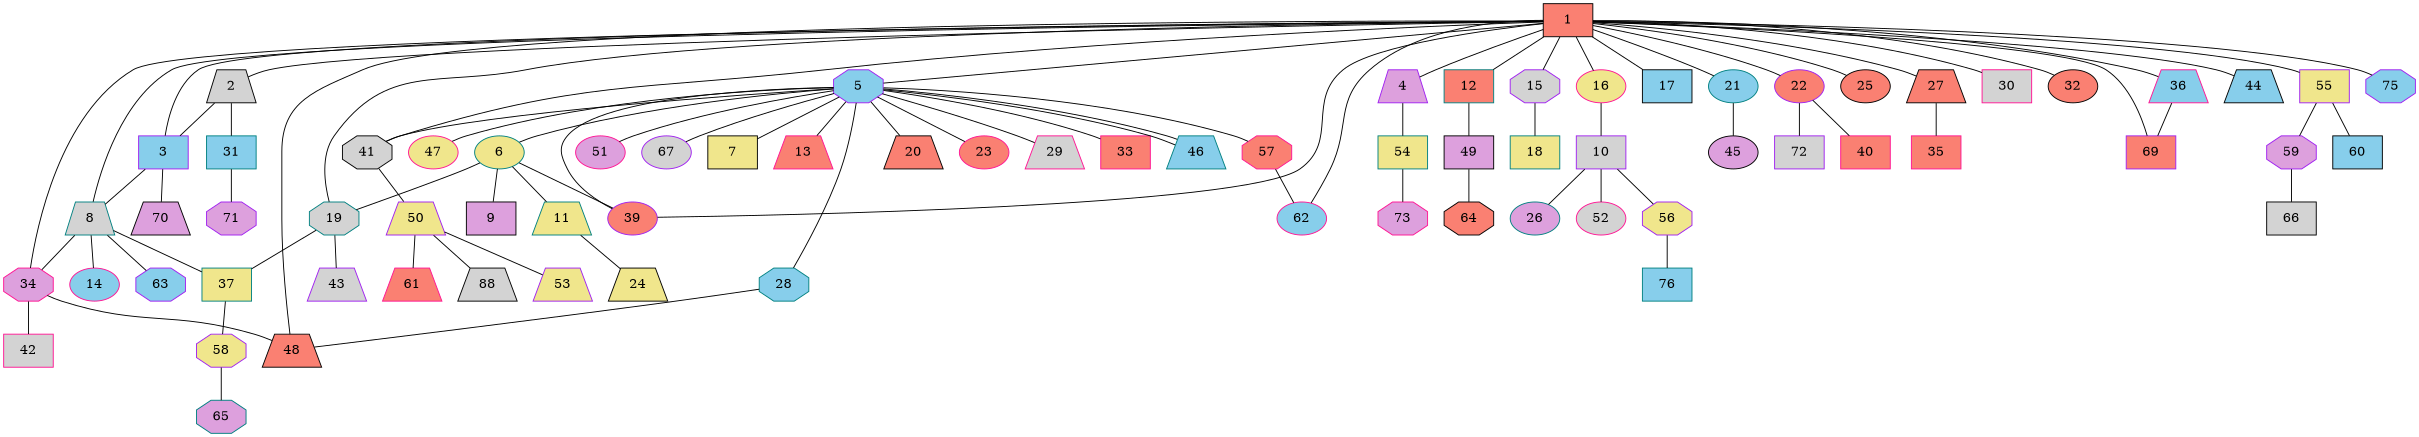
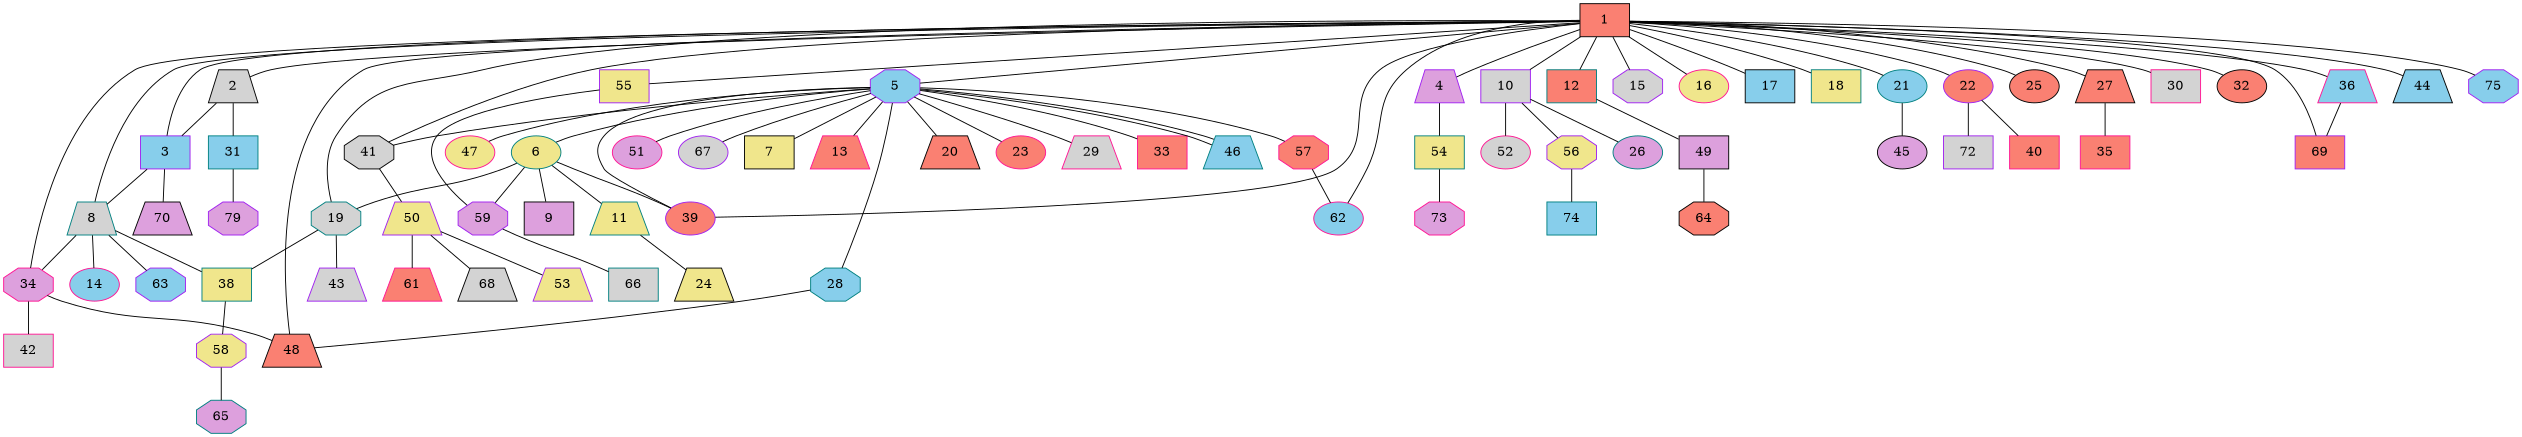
edge "15" -- "18": now "1" -- "18"
edge "16" -- "10": now "1" -- "10"
node "60": removed
edge "6" -- "59": added
node "71": label "71" -> "79"
node "66": color black -> teal
node "37": label "37" -> "38"
node "88": label "88" -> "68"
node "76": label "76" -> "74"
